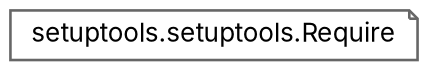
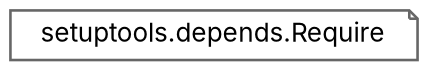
node "setuptools.setuptools.Require": label "setuptools.setuptools.Require" -> "setuptools.depends.Require"
